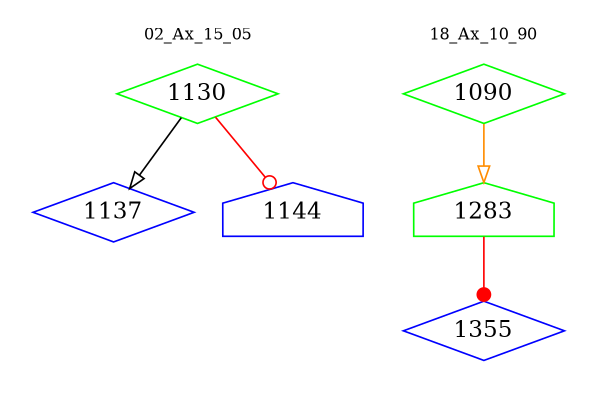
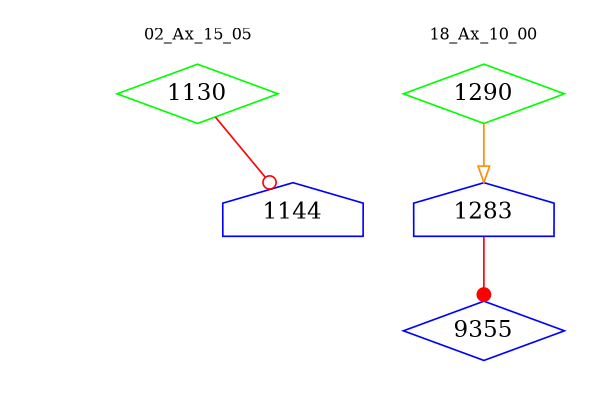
cluster "18_Ax_10_90": label "18_Ax_10_90" -> "18_Ax_10_00"
node "1090": label "1090" -> "1290"
node "1137": removed
node "1283": color green -> blue
node "1355": label "1355" -> "9355"
